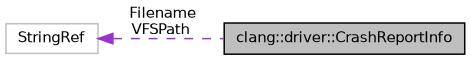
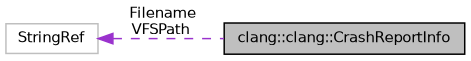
node "clang::driver::CrashReportInfo": label "clang::driver::CrashReportInfo" -> "clang::clang::CrashReportInfo"
